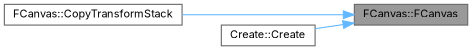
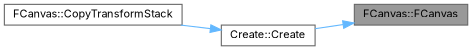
edge "FCanvas::CopyTransformStack" -> "FCanvas::FCanvas": now "FCanvas::CopyTransformStack" -> "Create::Create"
